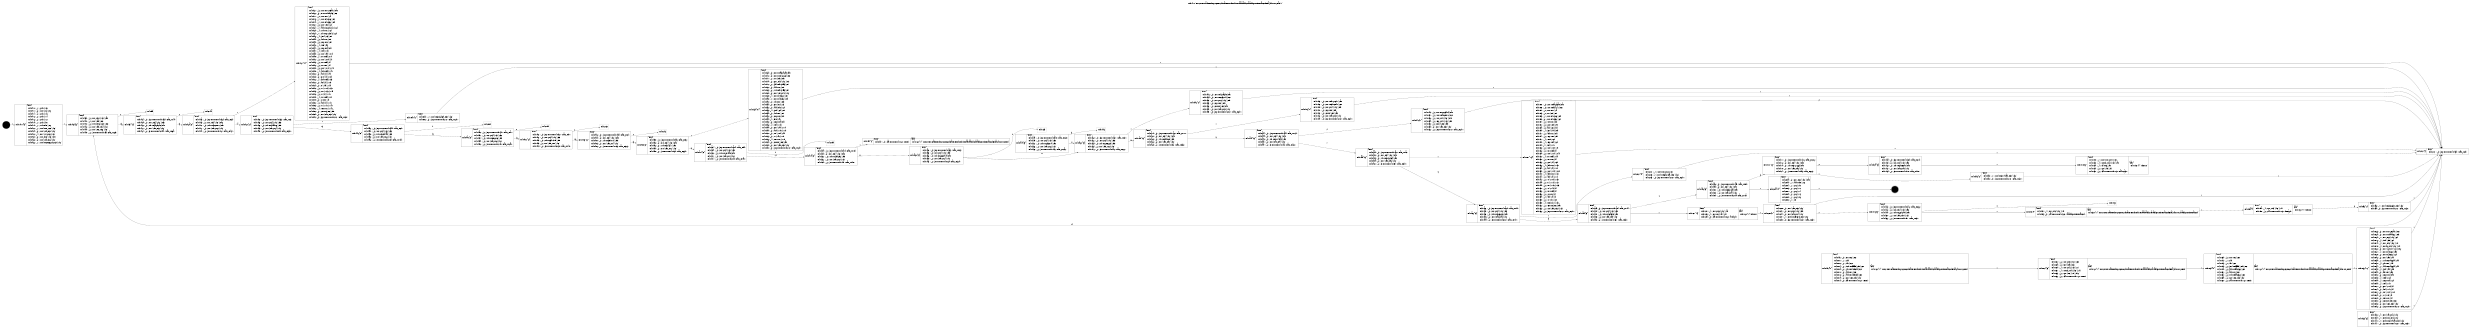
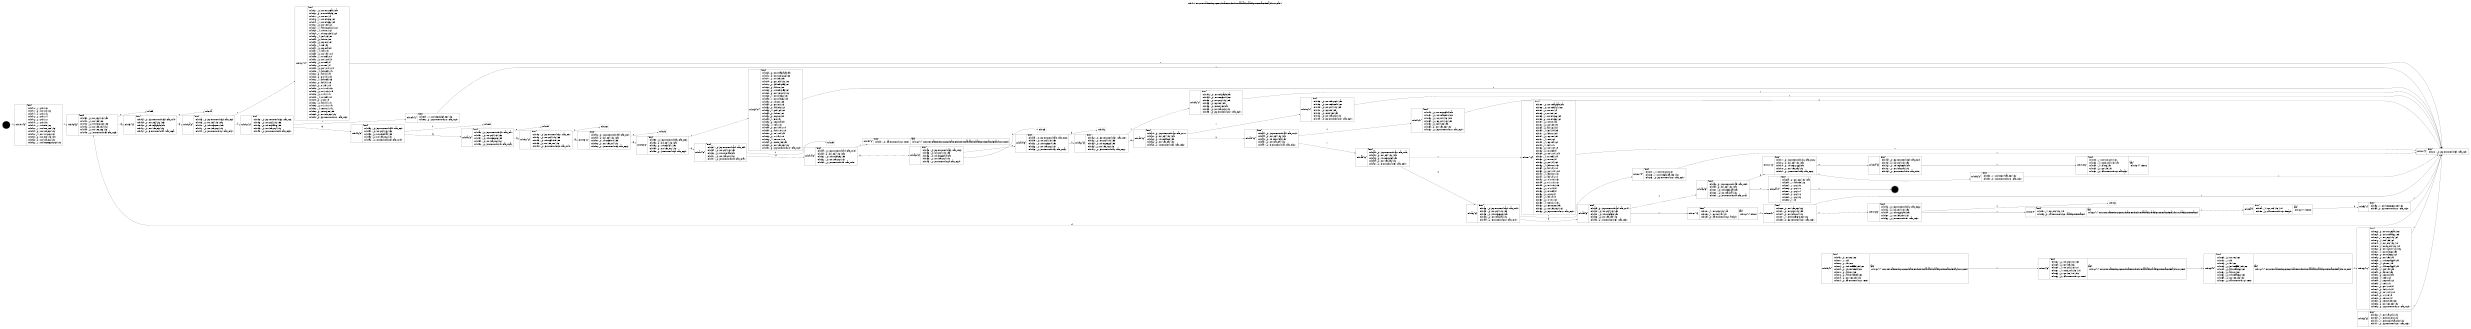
edge "0x401a30 [25]" -> "0x401a62 [25]": now "0x401a30 [25]" -> "0x401a49 [25]"
